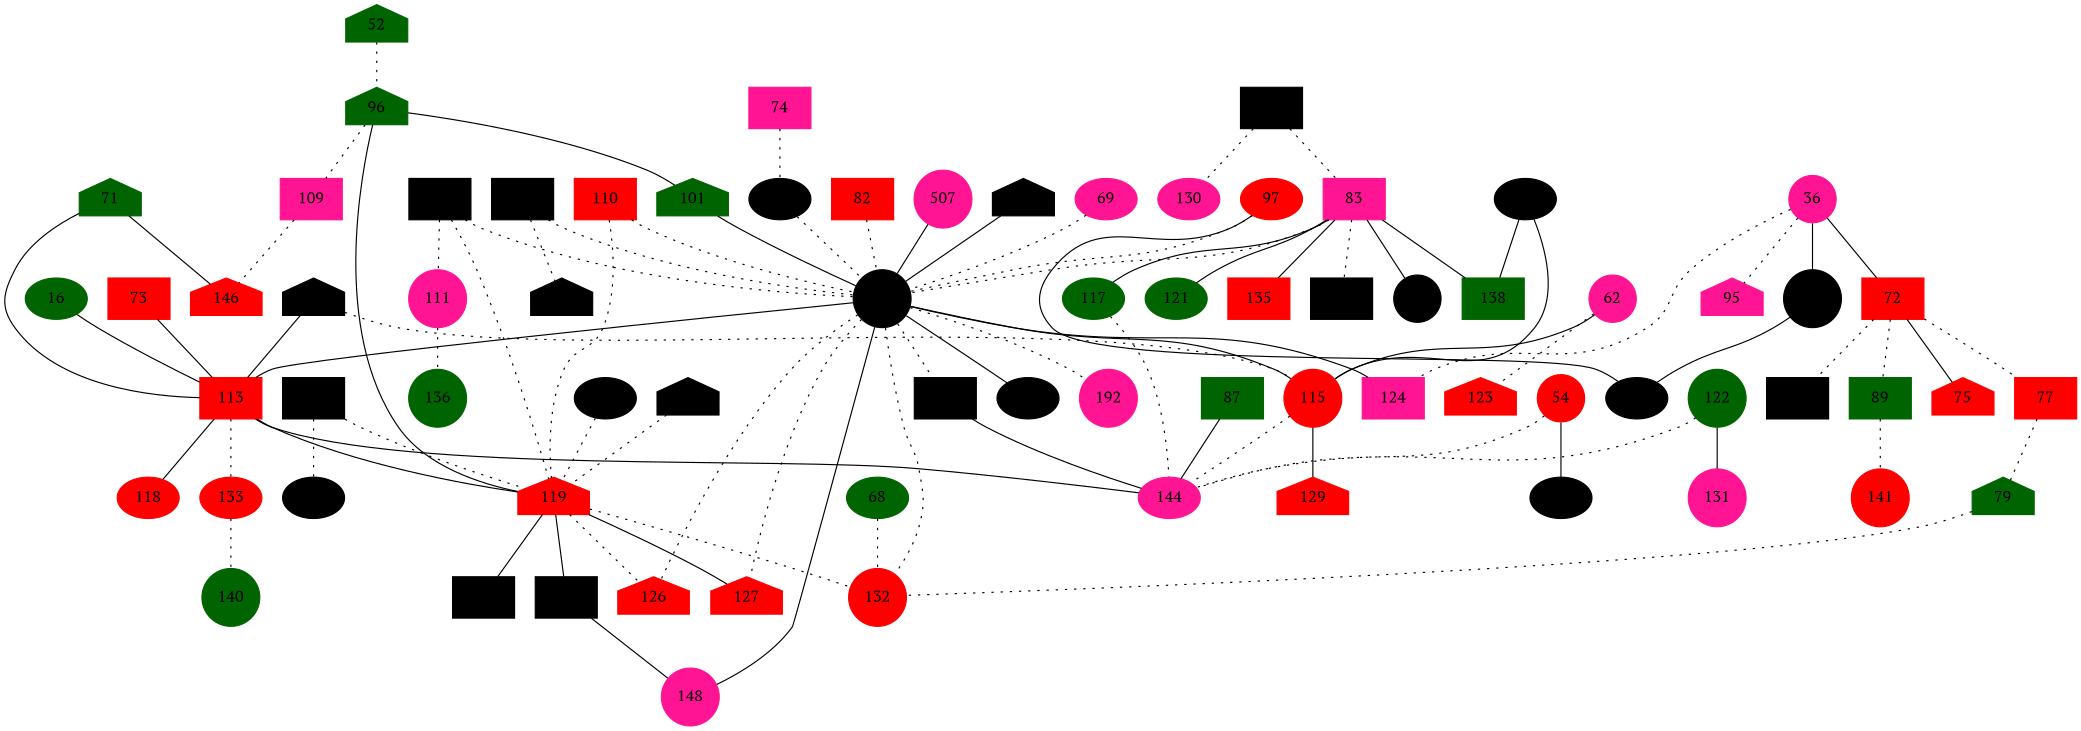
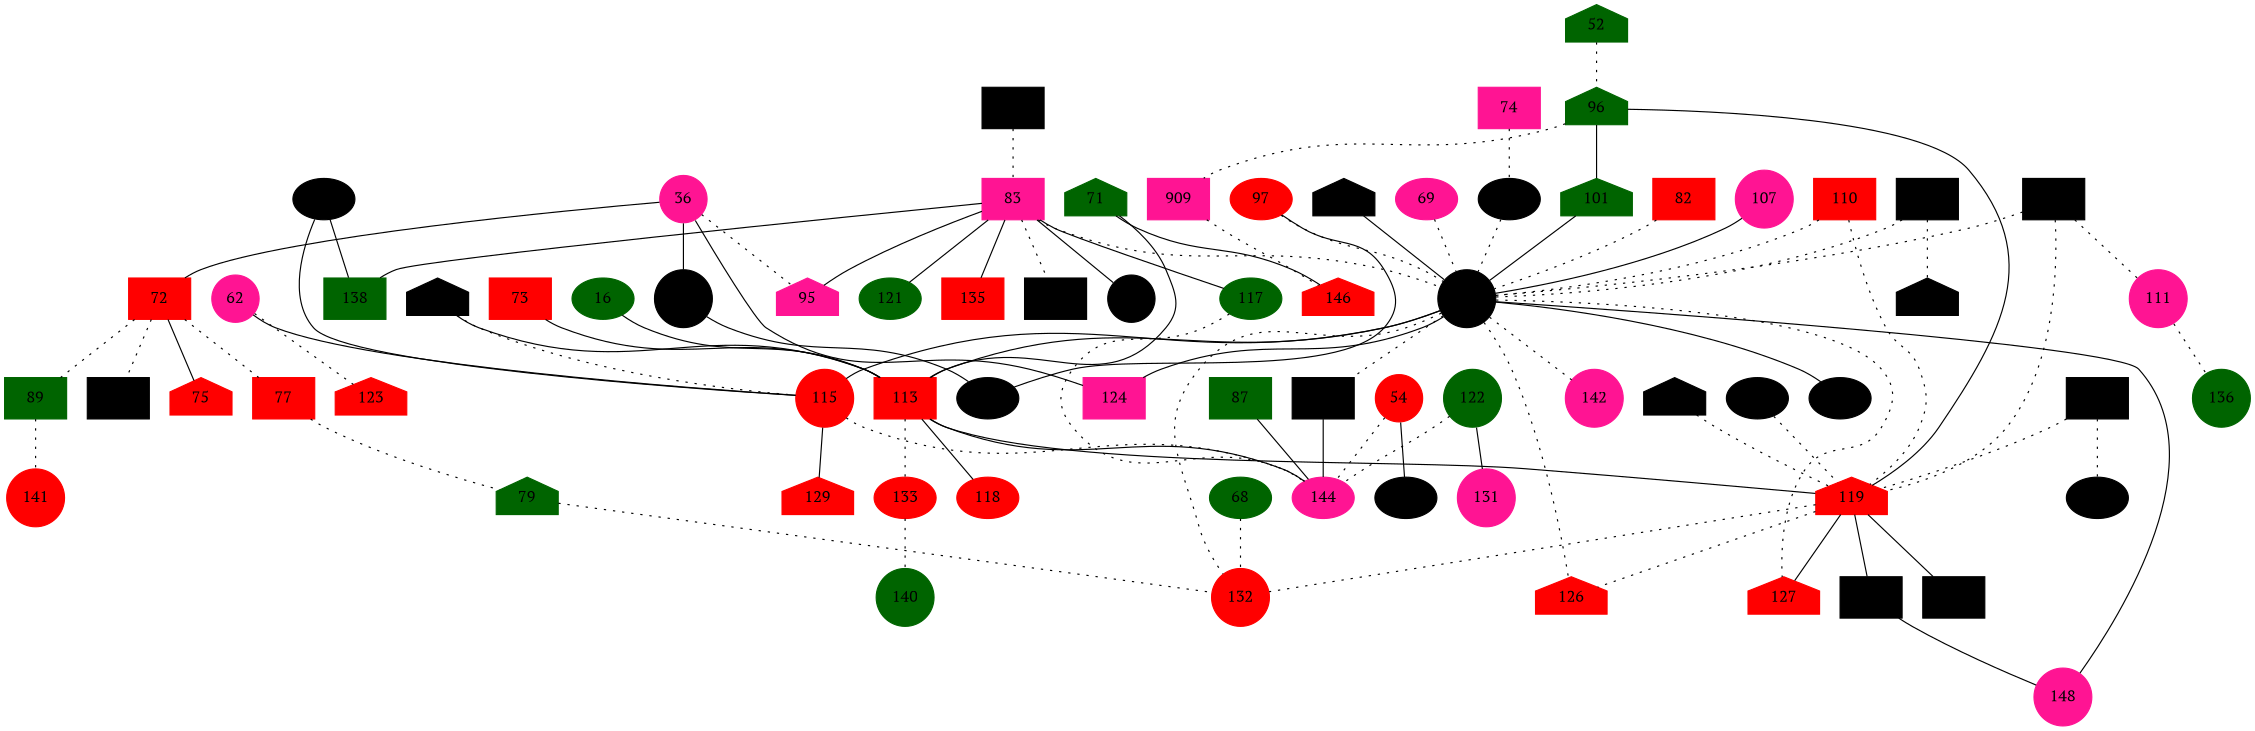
node "109": label "109" -> "909"
node "507": label "507" -> "107"
node "130": removed
edge "83" -- "95": added
edge "36" -- "124": style dotted -> solid
node "192": label "192" -> "142"
